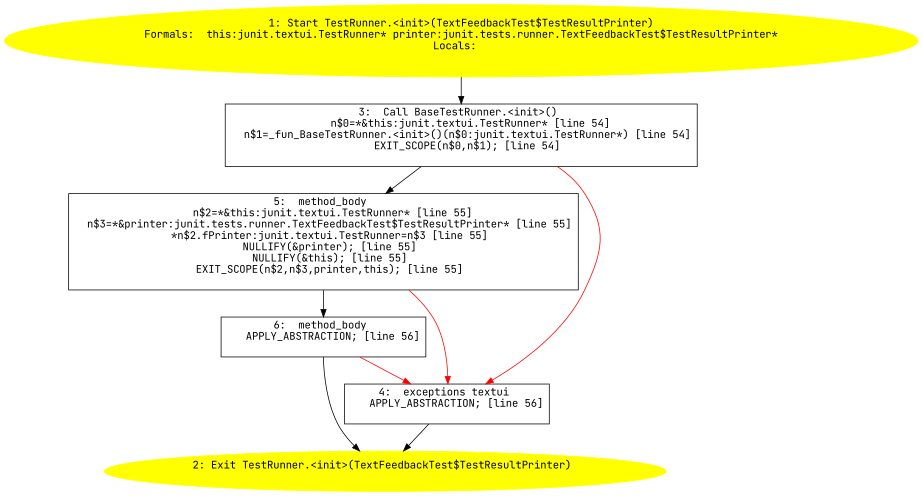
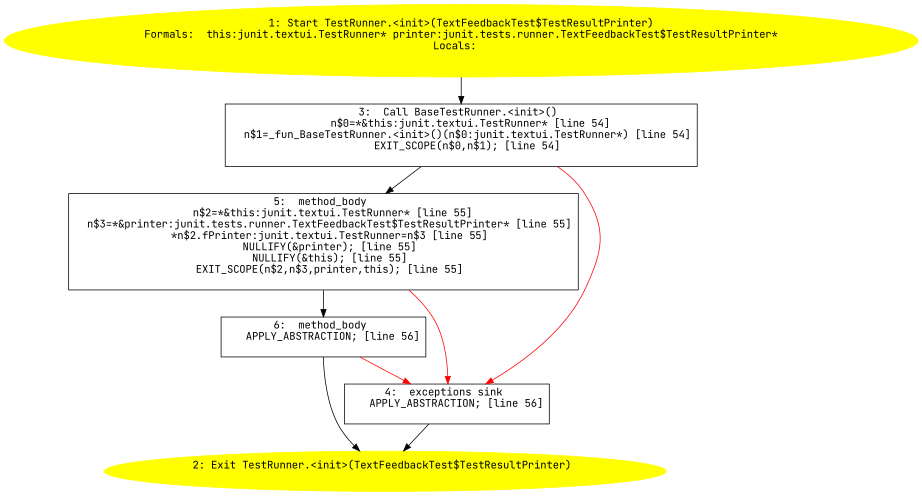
node "4:  exceptions textui APPLY_ABSTRACTION; [line 56]": label "4:  exceptions textui APPLY_ABSTRACTION; [line 56]" -> "4:  exceptions sink APPLY_ABSTRACTION; [line 56]"
